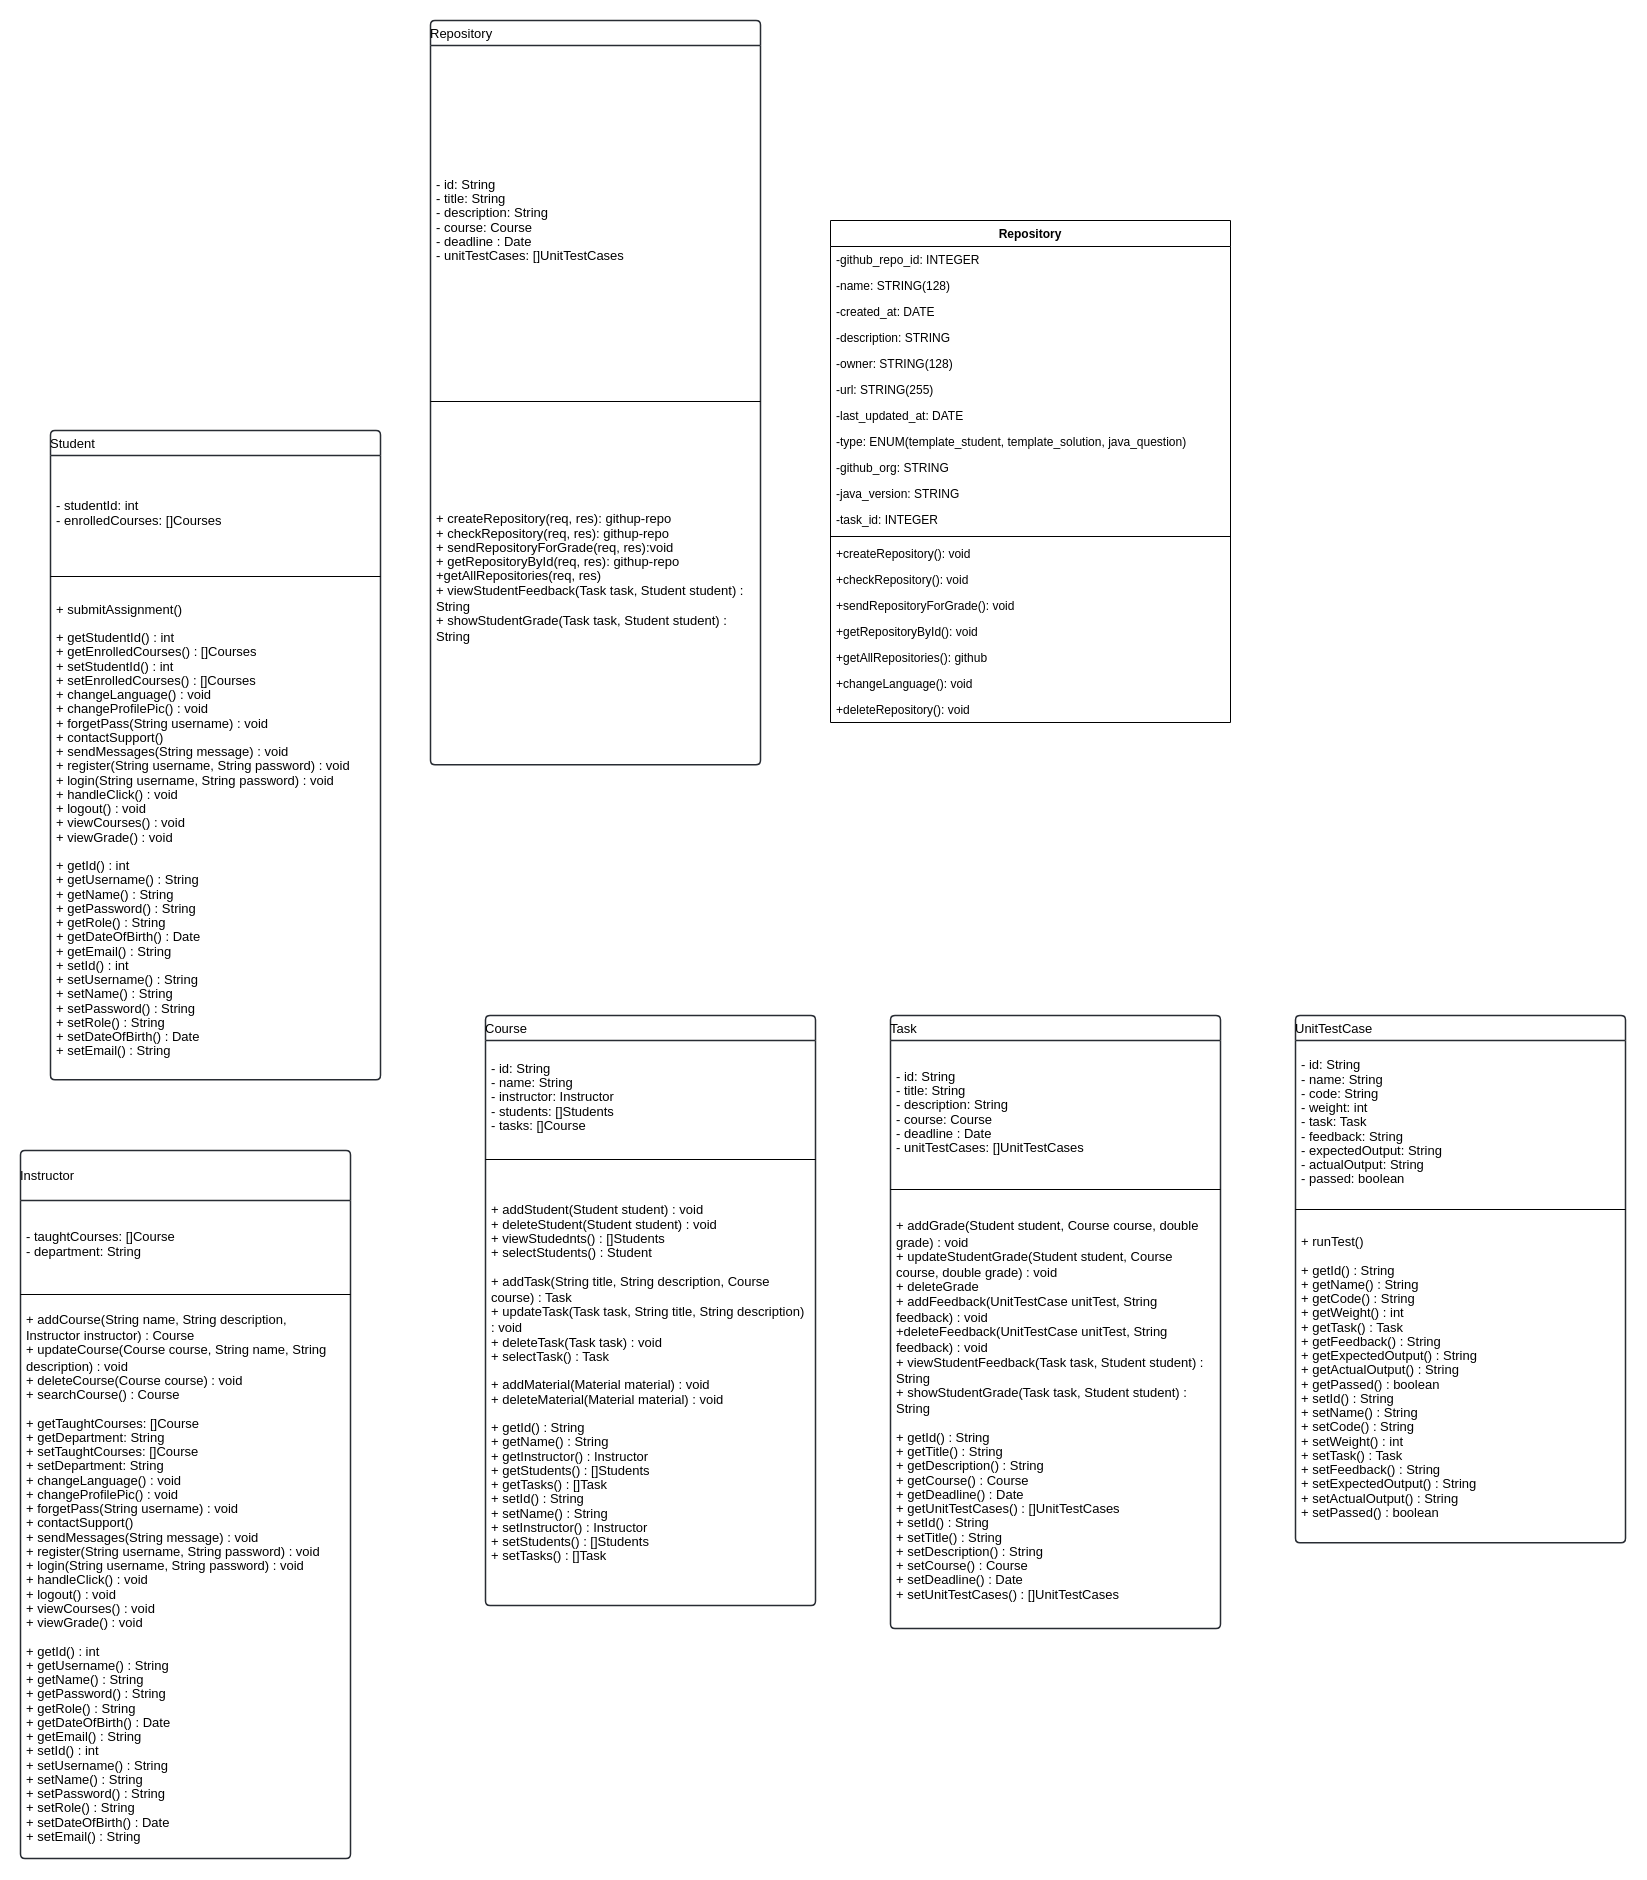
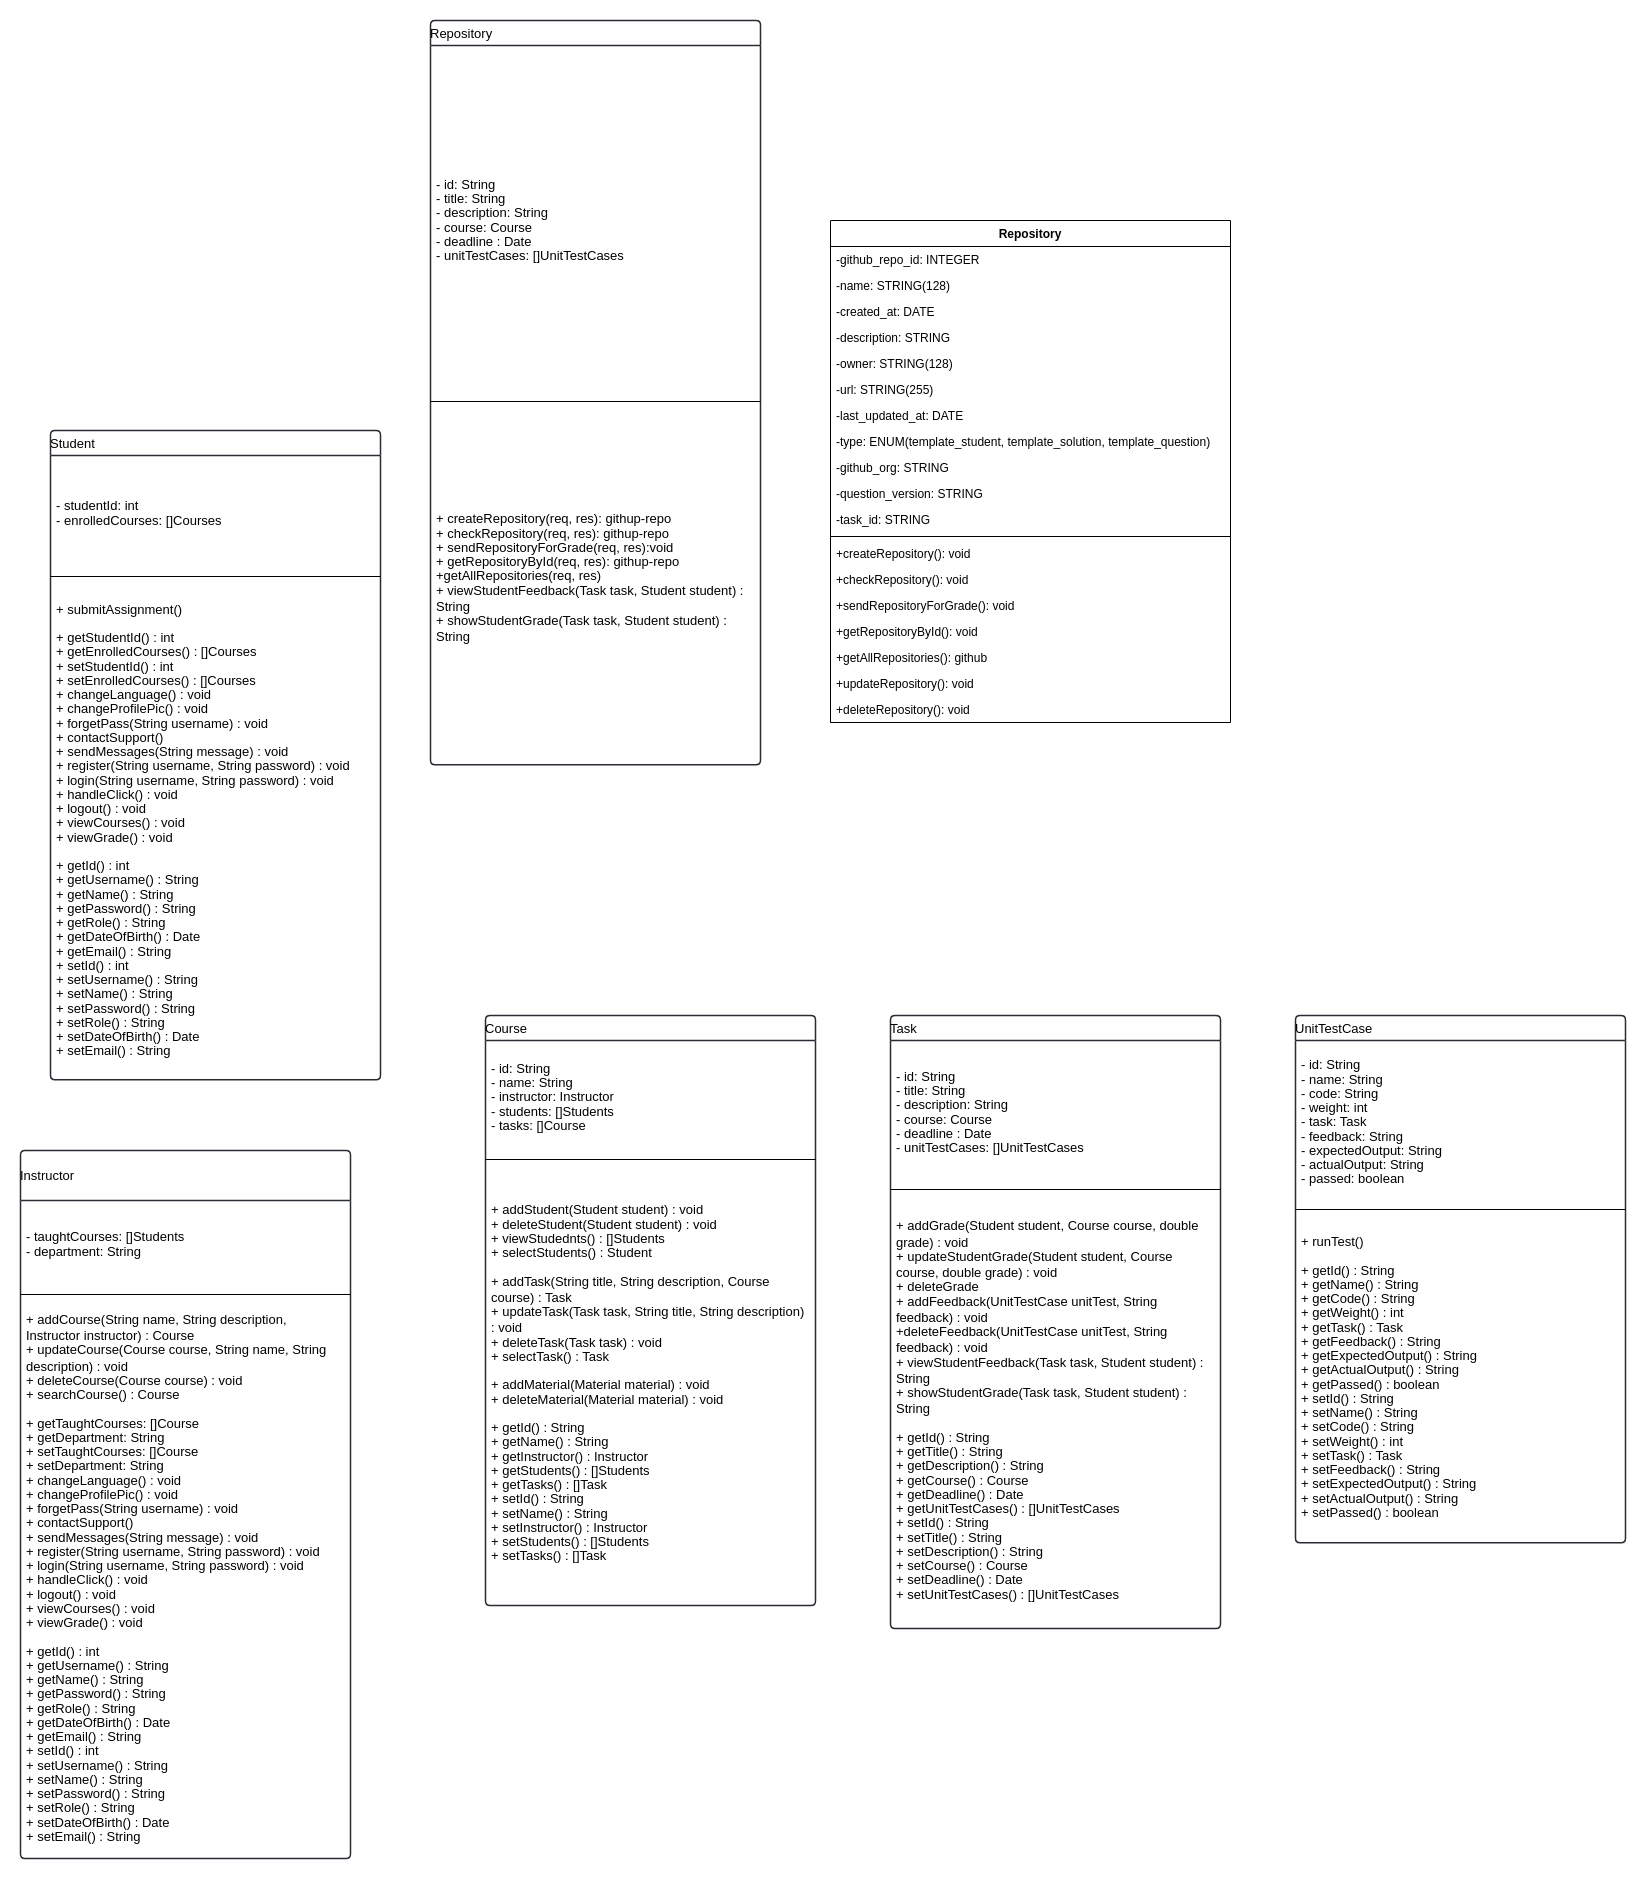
node "-type: ENUM(template_student, template_solution, java_question)": label "-type: ENUM(template_student, template_solution, java_question)" -> "-type: ENUM(template_student, template_solution, template_question)"
node "-java_version: STRING": label "-java_version: STRING" -> "-question_version: STRING"
node "-task_id: INTEGER": label "-task_id: INTEGER" -> "-task_id: STRING"
node "+changeLanguage(): void": label "+changeLanguage(): void" -> "+updateRepository(): void"
node "- taughtCourses: []Course - department: String": label "- taughtCourses: []Course - department: String" -> "- taughtCourses: []Students - department: String"
